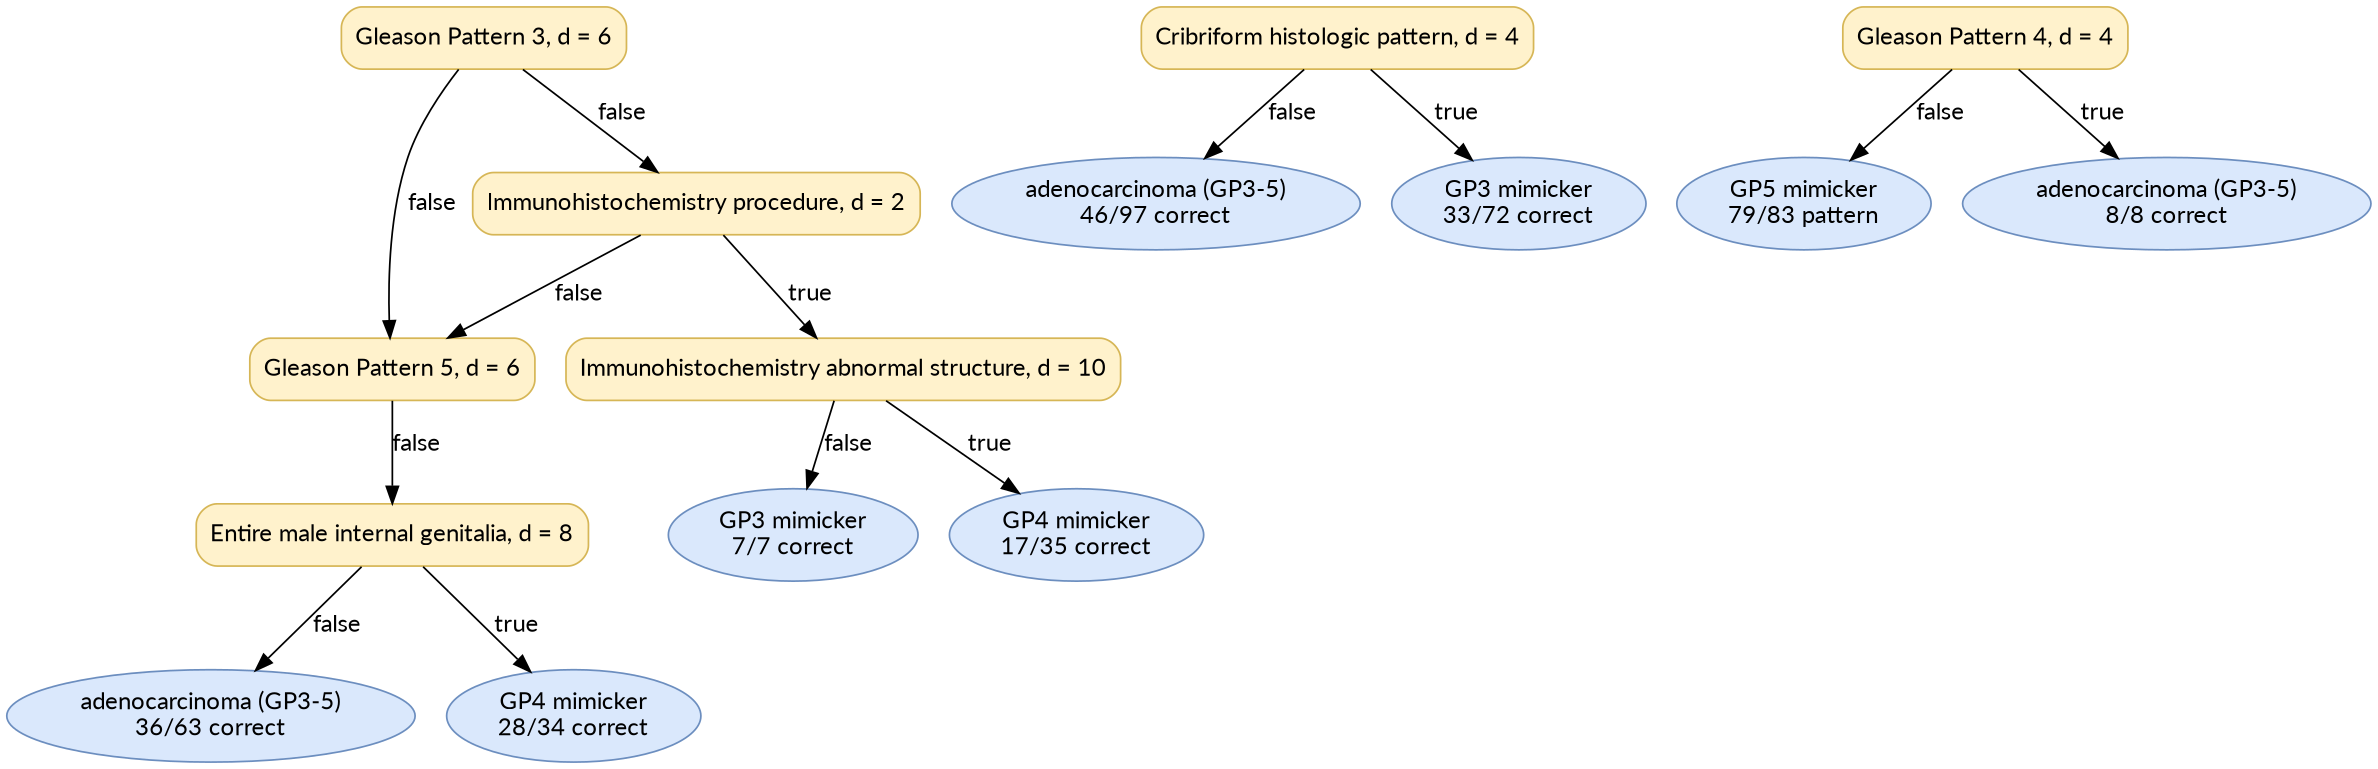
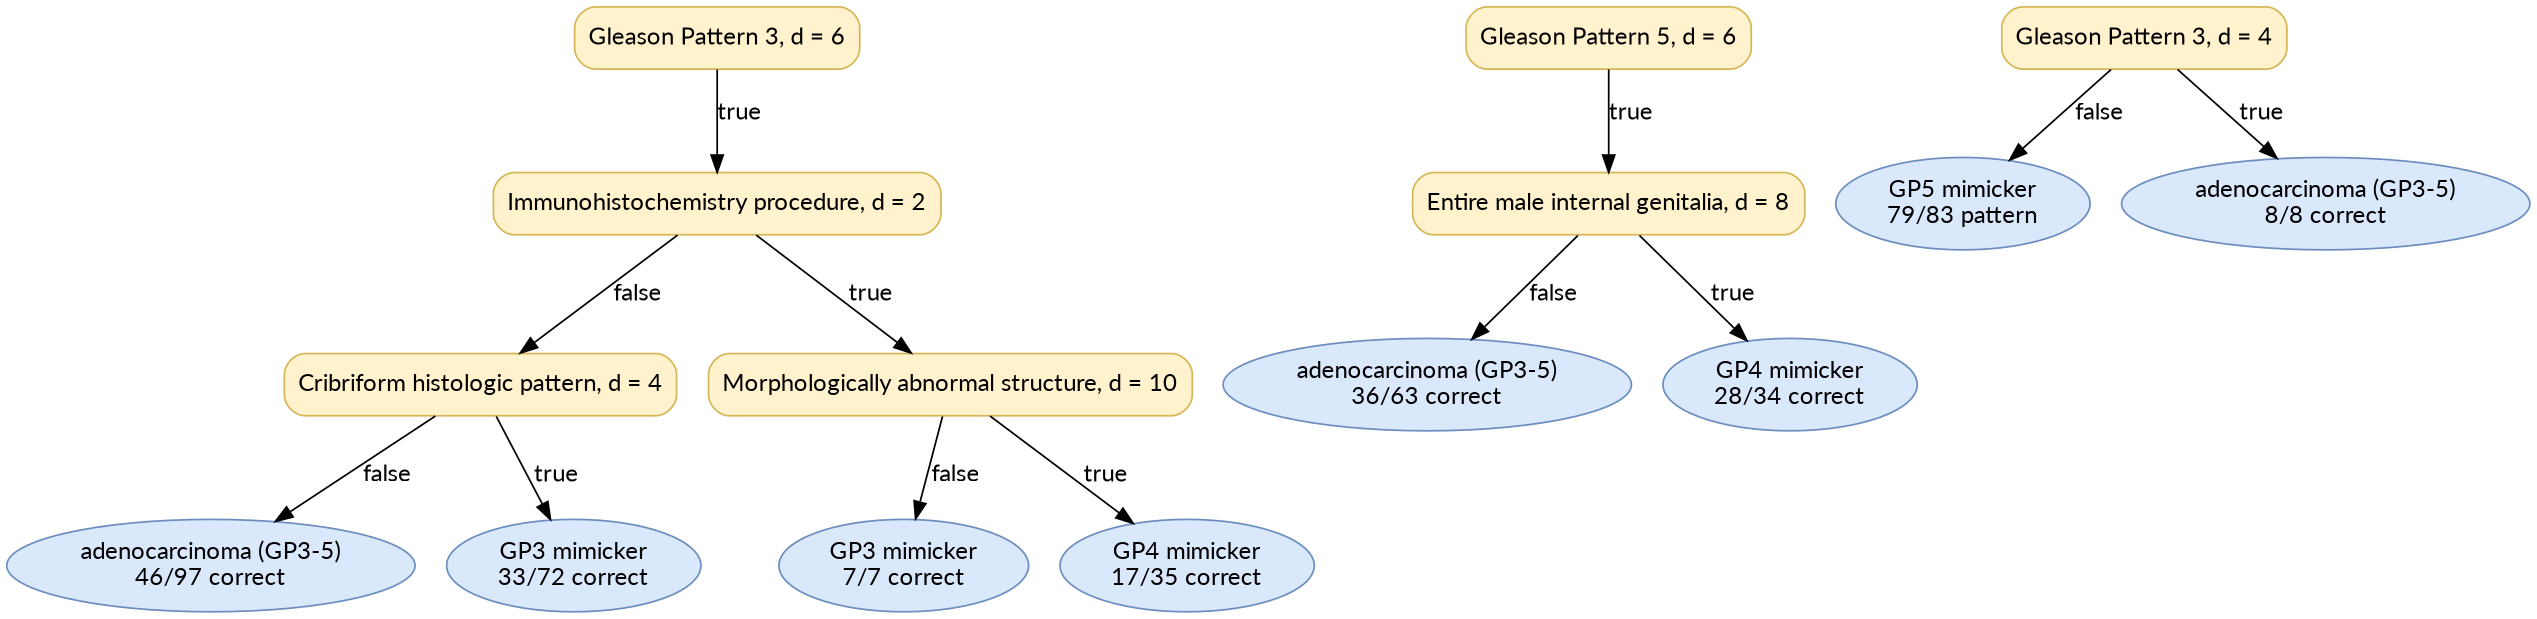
node "Gleason Pattern 4, d = 4": label "Gleason Pattern 4, d = 4" -> "Gleason Pattern 3, d = 4"
edge "Gleason Pattern 3, d = 6" -> "Immunohistochemistry procedure, d = 2": label "false" -> "true"
edge "Gleason Pattern 3, d = 6" -> "Gleason Pattern 5, d = 6": removed, label "false"
edge "Immunohistochemistry procedure, d = 2" -> "Gleason Pattern 5, d = 6": now "Immunohistochemistry procedure, d = 2" -> "Cribriform histologic pattern, d = 4"
node "Immunohistochemistry abnormal structure, d = 10": label "Immunohistochemistry abnormal structure, d = 10" -> "Morphologically abnormal structure, d = 10"
edge "Gleason Pattern 5, d = 6" -> "Entire male internal genitalia, d = 8": label "false" -> "true"
